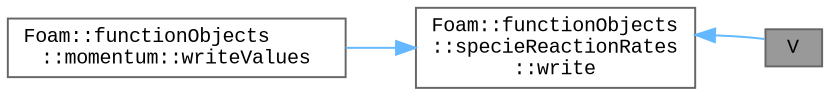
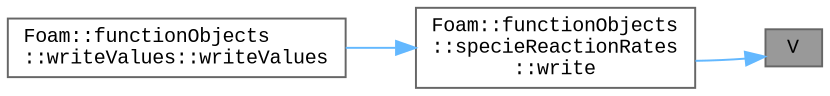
edge "V" -> "Foam::functionObjects ::specieReactionRates ::write": reversed
node "Foam::functionObjects ::momentum::writeValues": label "Foam::functionObjects ::momentum::writeValues" -> "Foam::functionObjects ::writeValues::writeValues"
